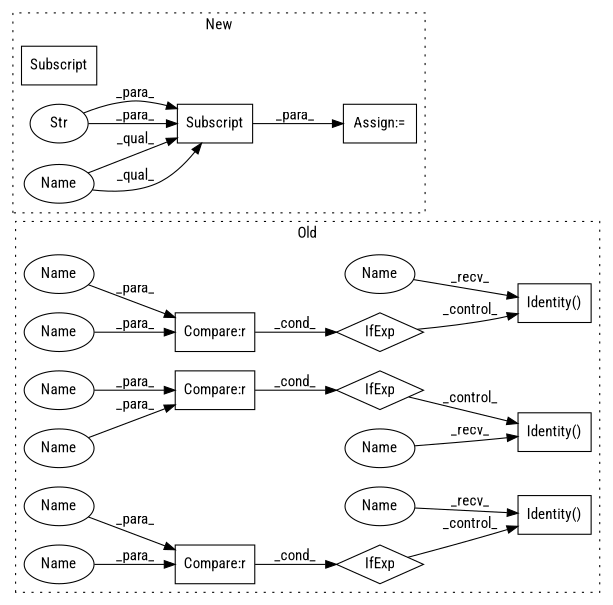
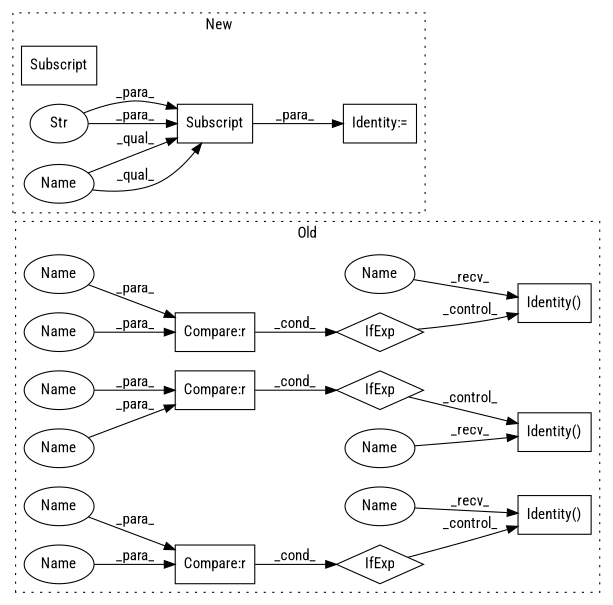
node "Assign:=": label "Assign:=" -> "Identity:="
